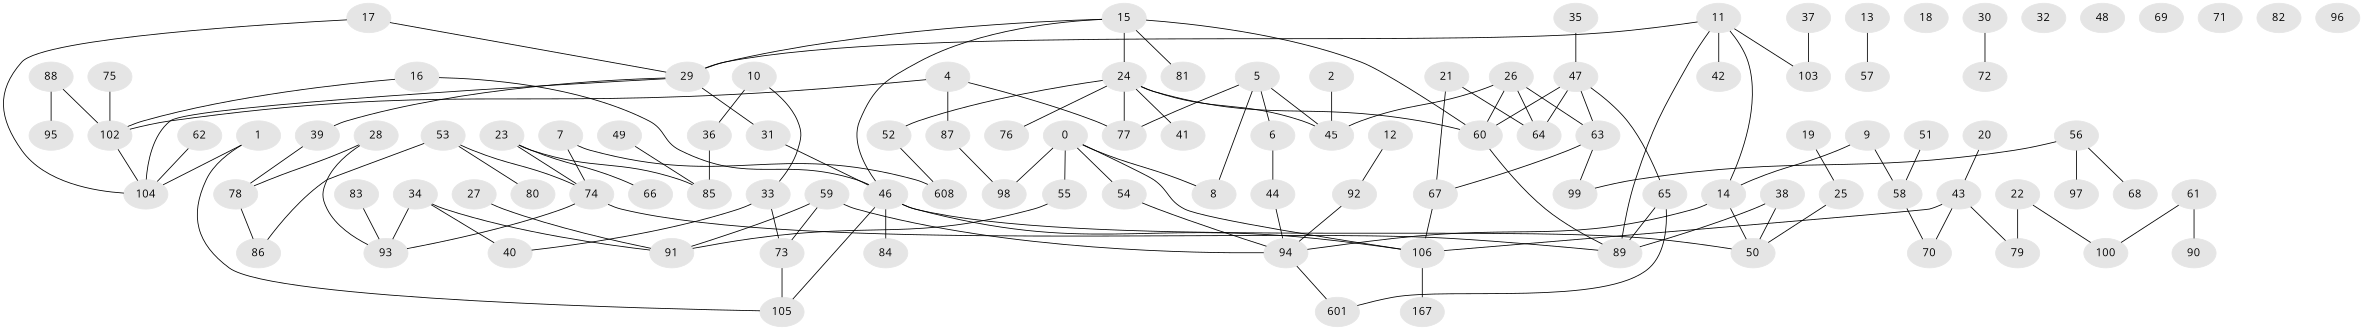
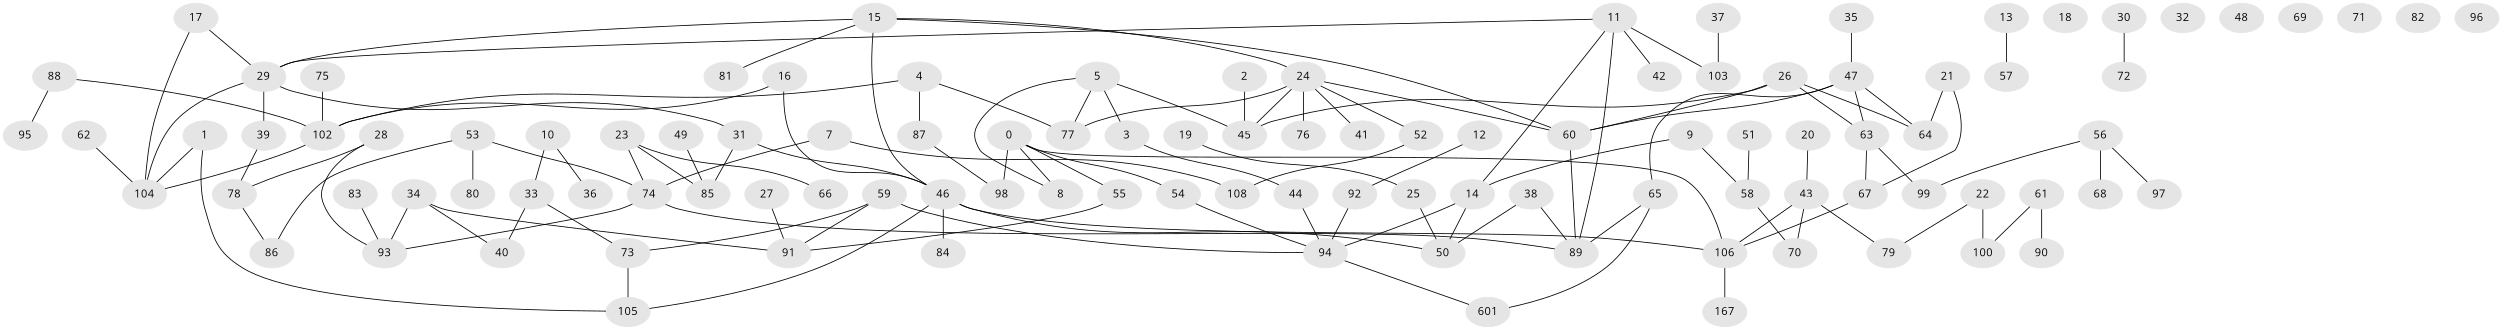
node "6": label "6" -> "3"
edge "36" -- "85": now "31" -- "85"
node "608": label "608" -> "108"
